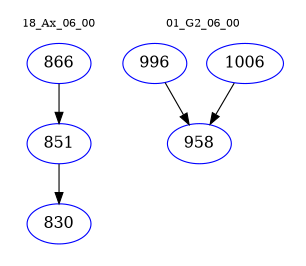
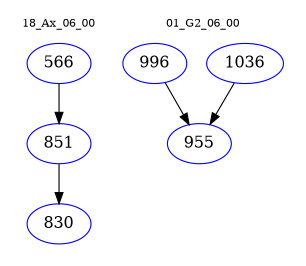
node "866": label "866" -> "566"
node "1006": label "1006" -> "1036"
node "958": label "958" -> "955"
